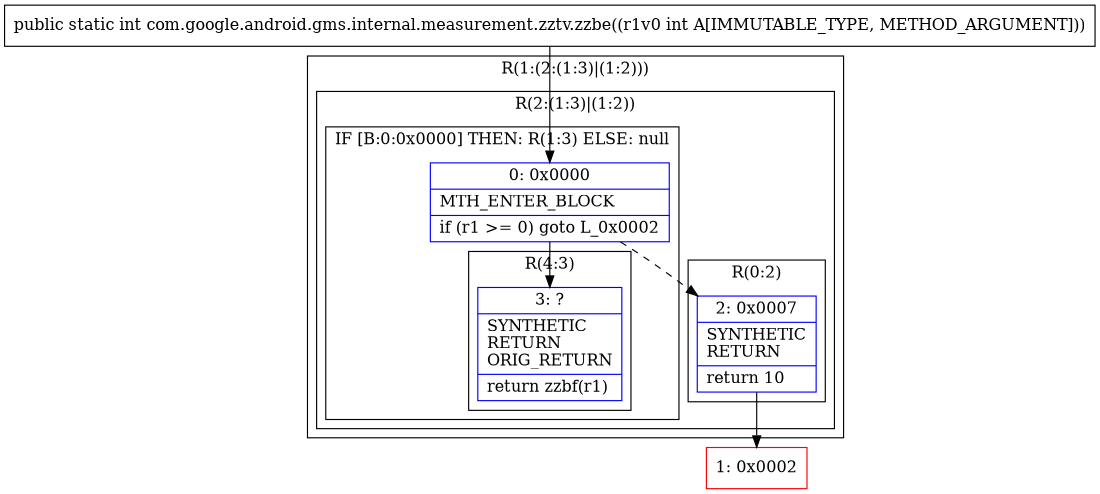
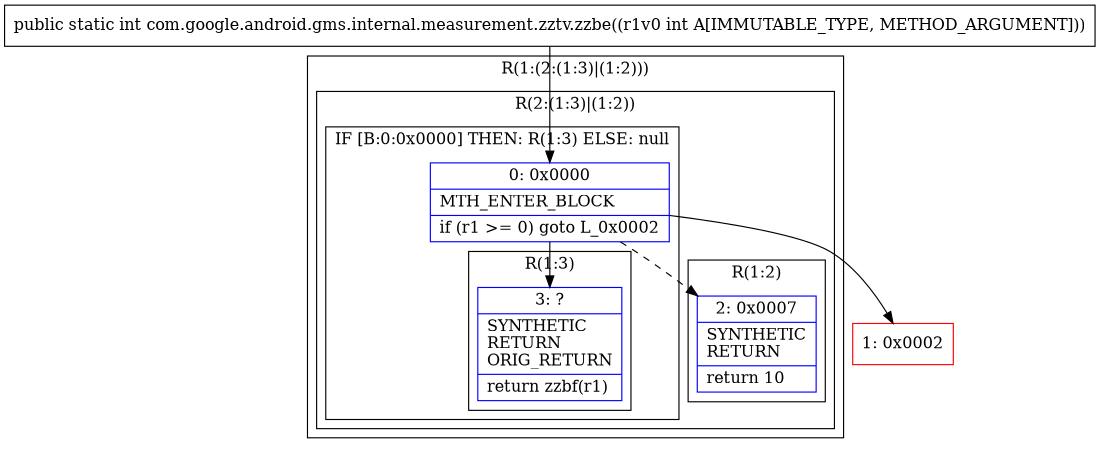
cluster "R(4:3)": label "R(4:3)" -> "R(1:3)"
cluster "R(0:2)": label "R(0:2)" -> "R(1:2)"
edge "2: 0x0007" -> "1: 0x0002": now "0: 0x0000" -> "1: 0x0002"
